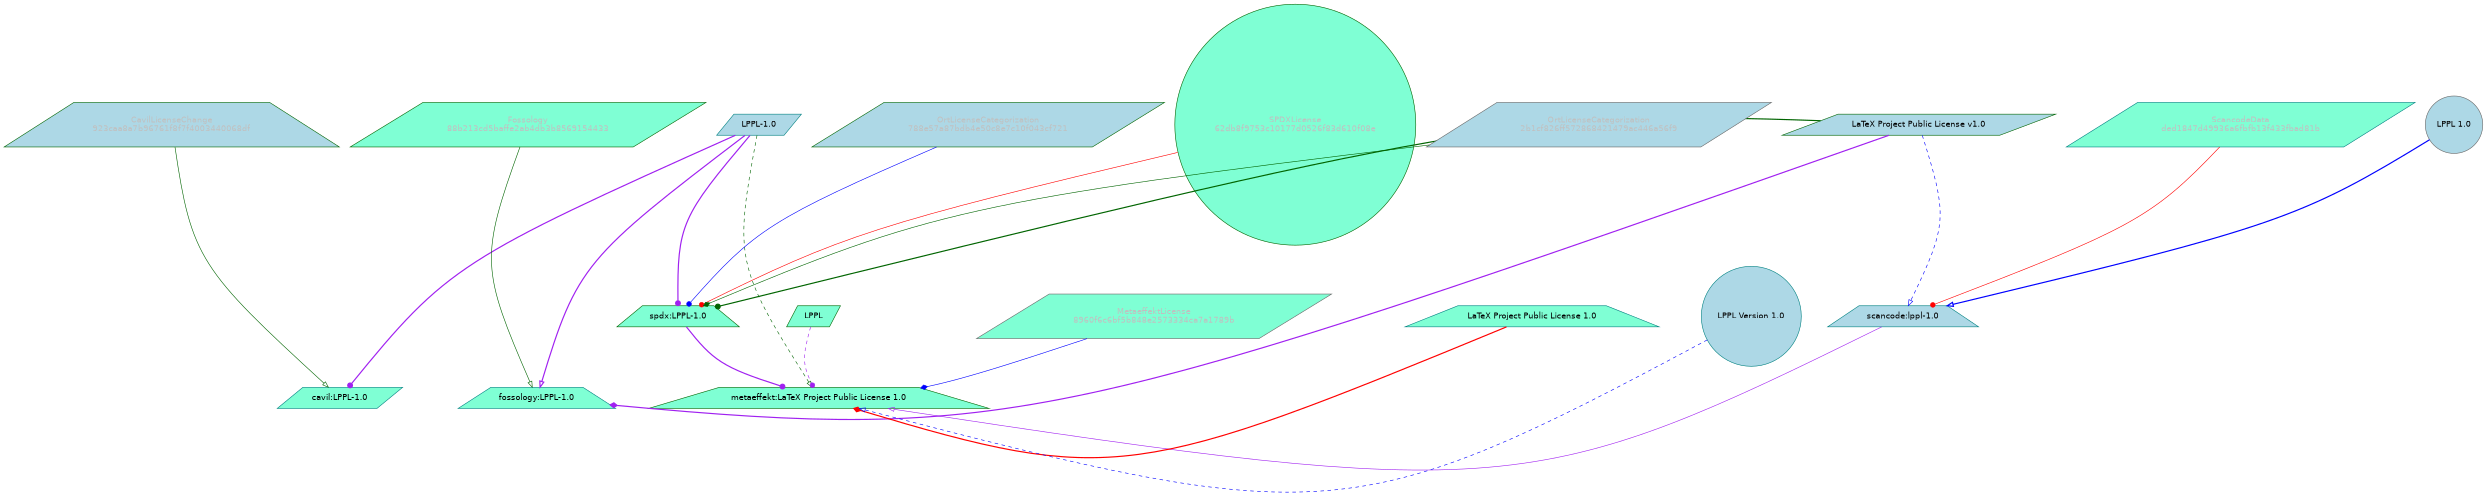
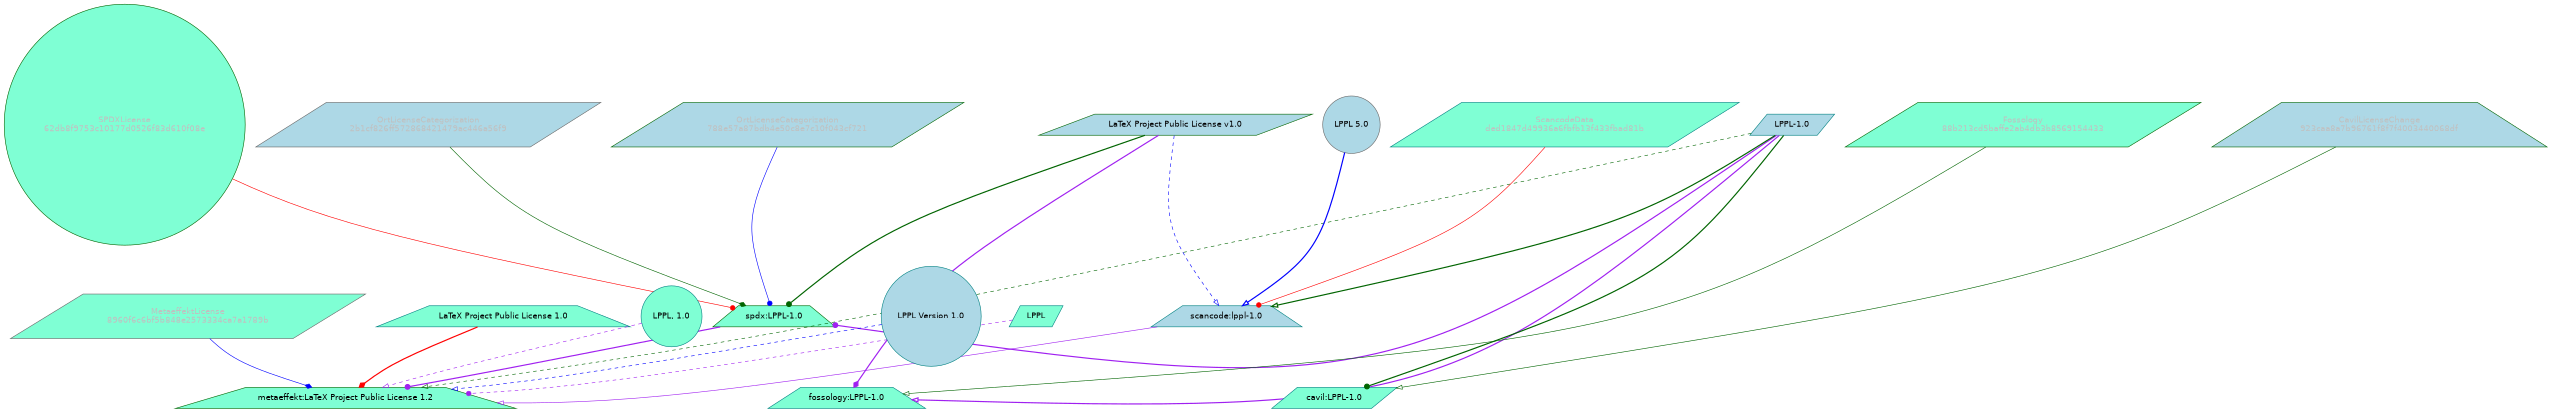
node "LPPL 1.0": label "LPPL 1.0" -> "LPPL 5.0"
edge "LPPL-1.0" -> "cavil:LPPL-1.0": color purple -> darkgreen
edge "LPPL-1.0" -> "scancode:lppl-1.0": added
node "LPPL, 1.0": added
node "LPPL": color darkgreen -> teal
node "metaeffekt:LaTeX Project Public License 1.0": label "metaeffekt:LaTeX Project Public License 1.0" -> "metaeffekt:LaTeX Project Public License 1.2"
